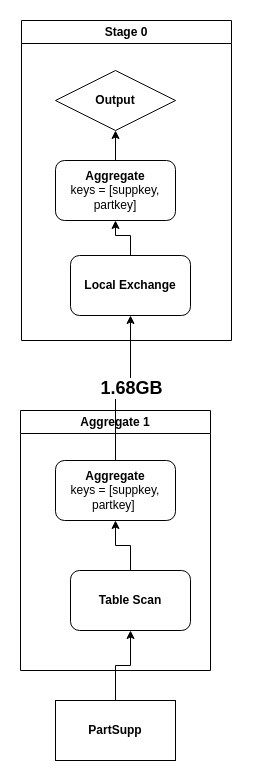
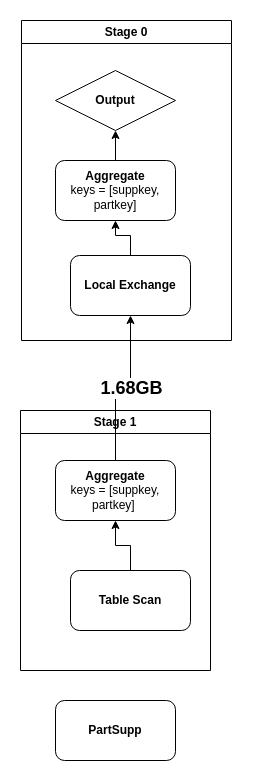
node "Aggregate 1": label "Aggregate 1" -> "Stage 1"
edge "PartSupp" -> "Table Scan": removed
node "PartSupp": shape rectangle -> rounded rectangle
